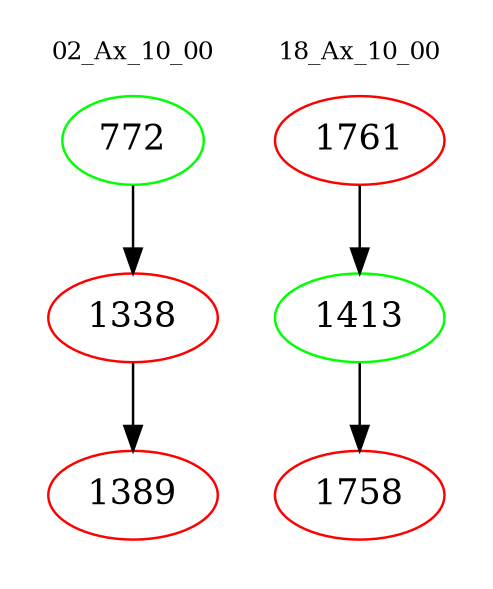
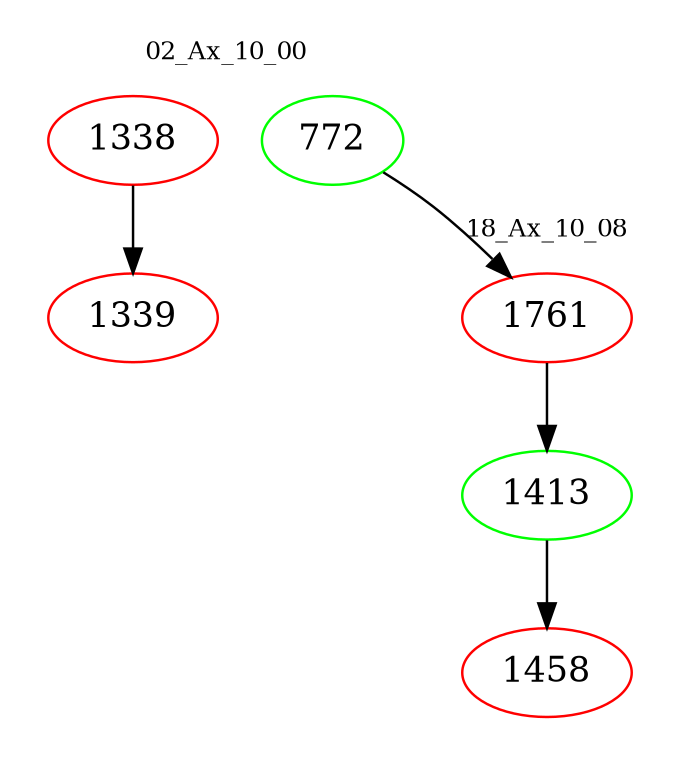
cluster "18_Ax_10_00": label "18_Ax_10_00" -> "18_Ax_10_08"
edge "772" -> "1338": now "772" -> "1761"
node "1389": label "1389" -> "1339"
node "1758": label "1758" -> "1458"
